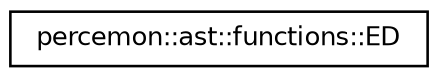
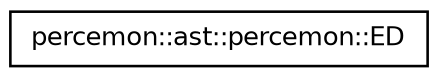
node "percemon::ast::functions::ED": label "percemon::ast::functions::ED" -> "percemon::ast::percemon::ED"
